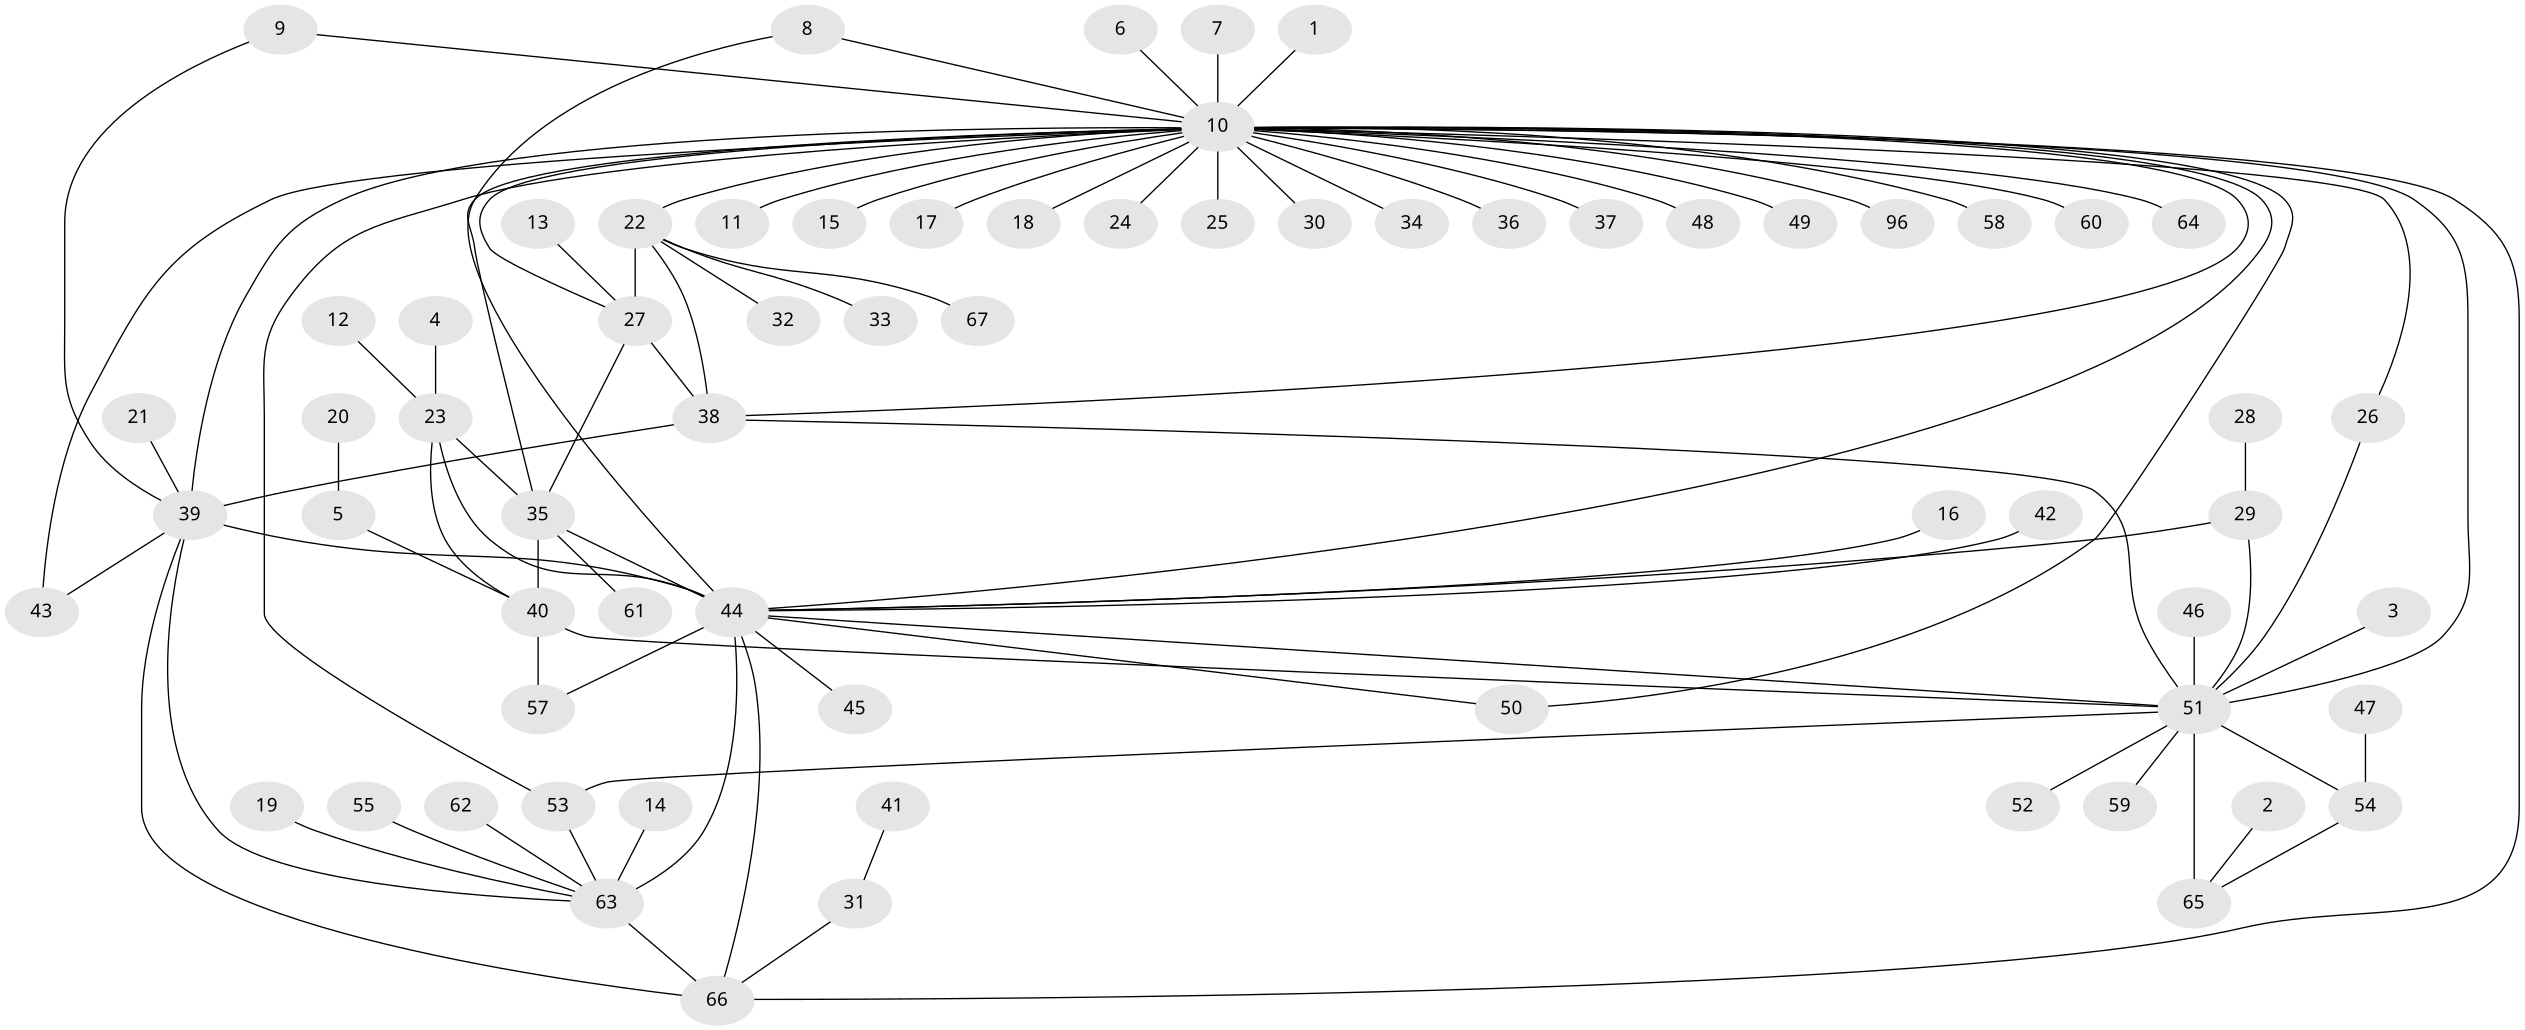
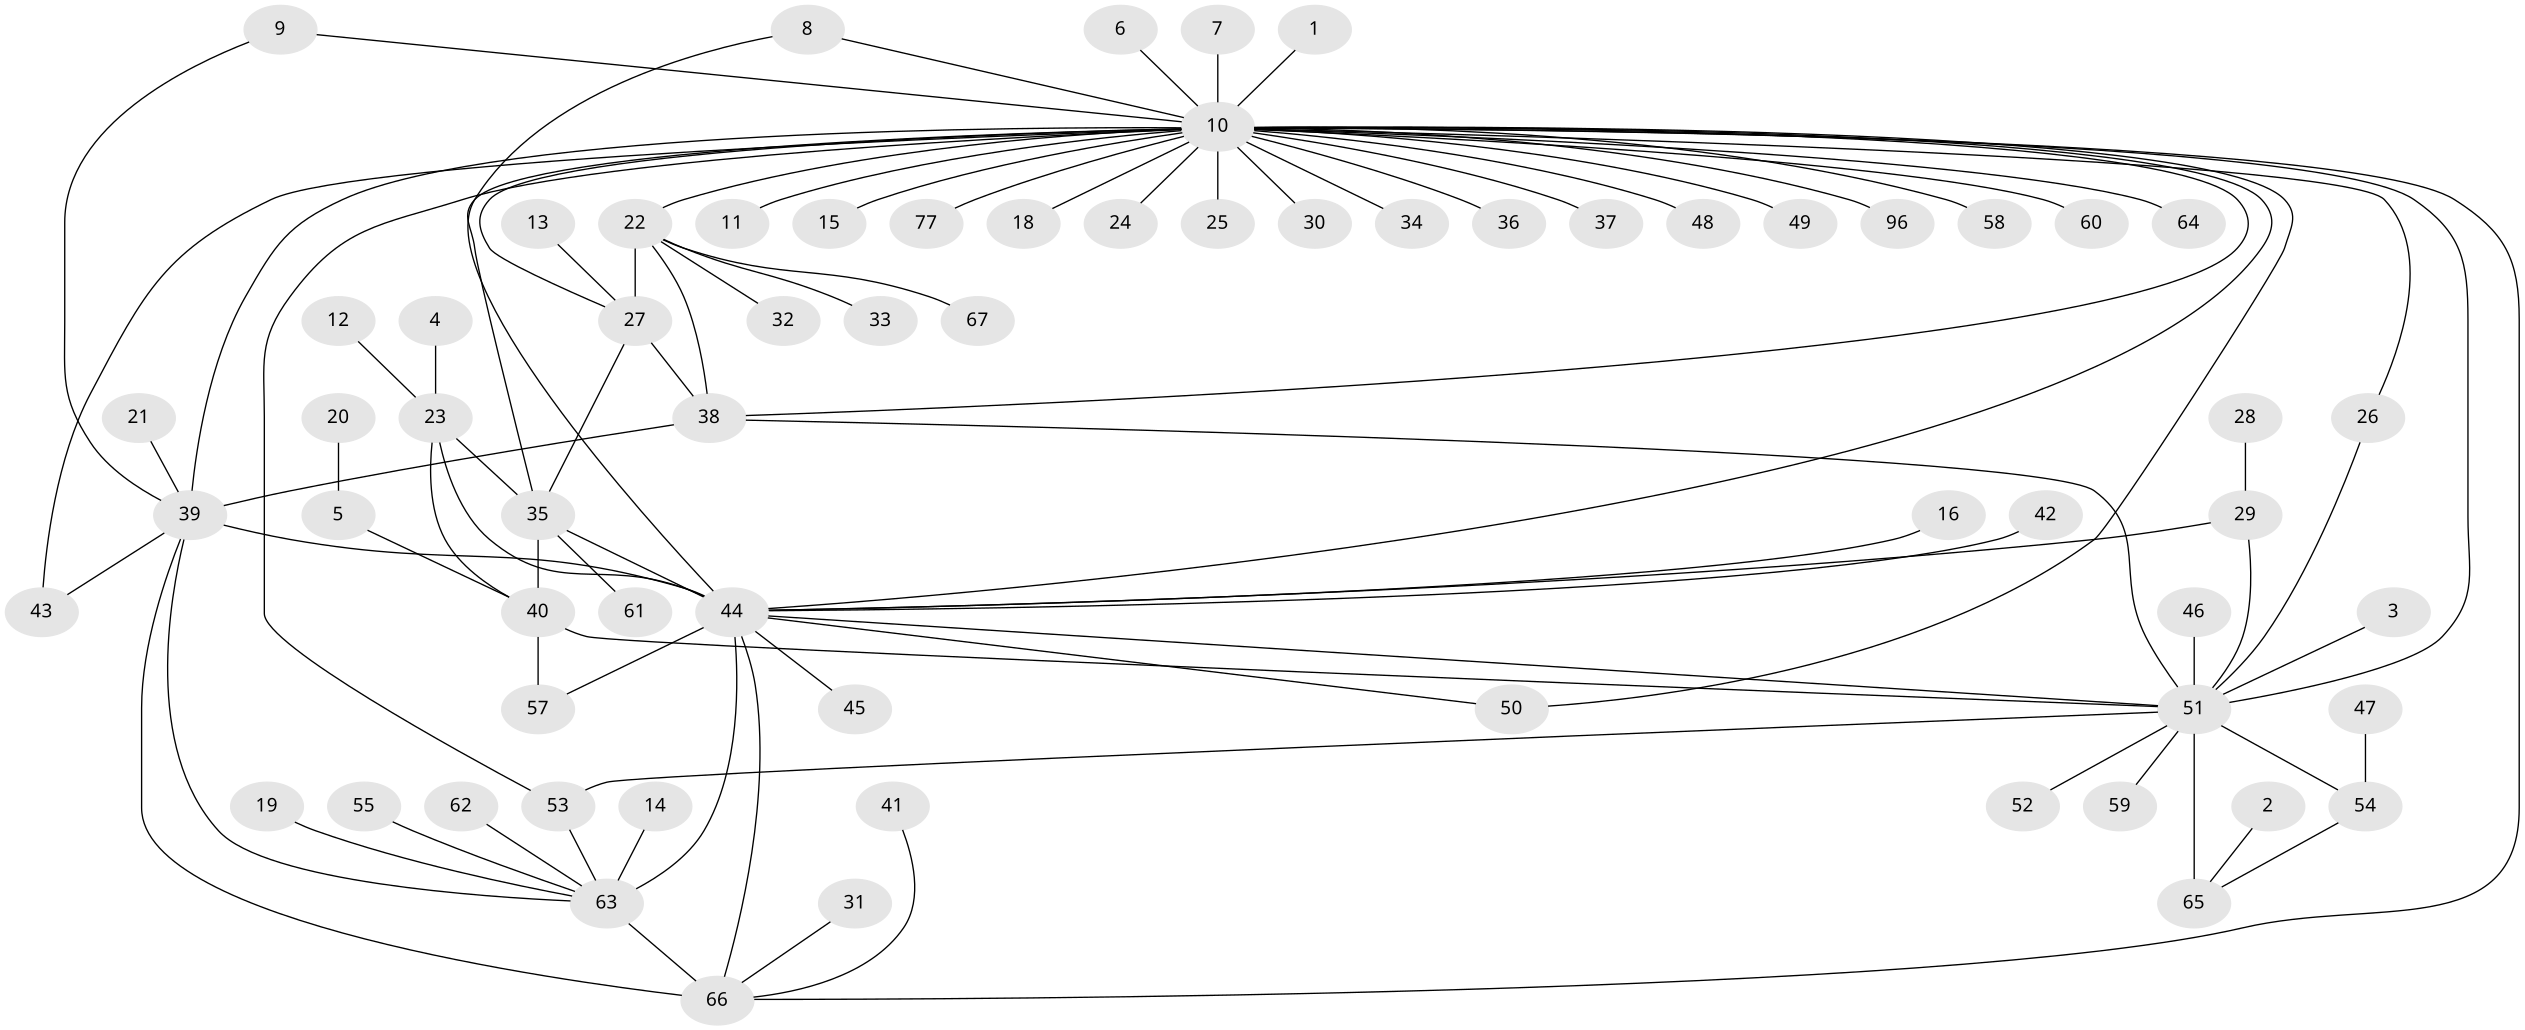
node "17": label "17" -> "77"
edge "41" -- "31": now "41" -- "66"
